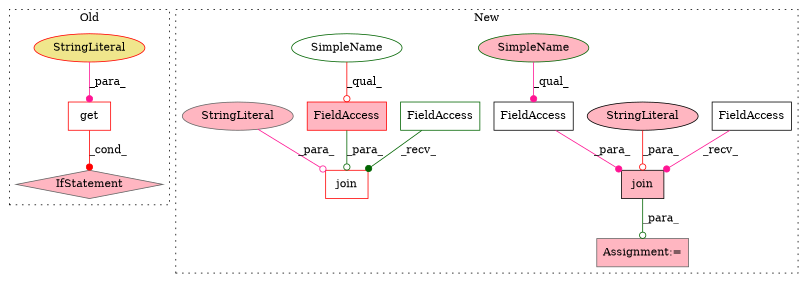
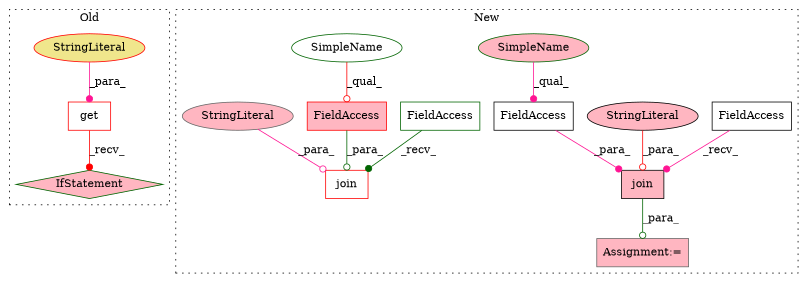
edge "get" -> "IfStatement": label "_cond_" -> "_recv_"
node "IfStatement": color gray40 -> darkgreen
